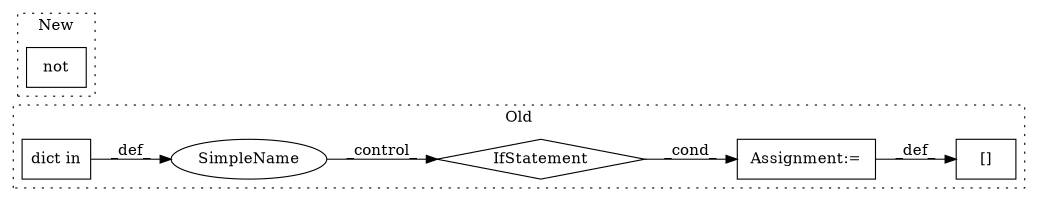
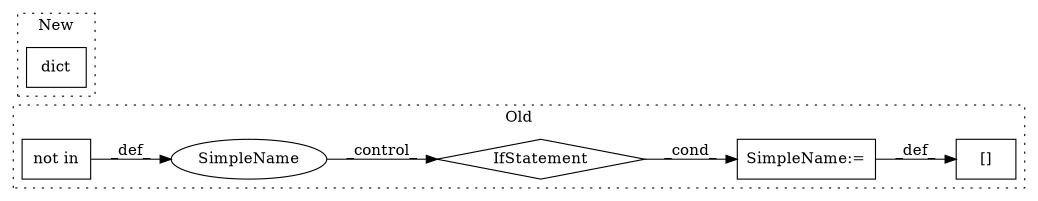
node "not": label "not" -> "dict"
node "dict in": label "dict in" -> "not in"
node "Assignment:=": label "Assignment:=" -> "SimpleName:="
